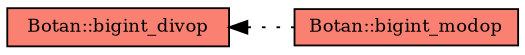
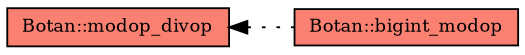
node "Botan::bigint_divop": label "Botan::bigint_divop" -> "Botan::modop_divop"
